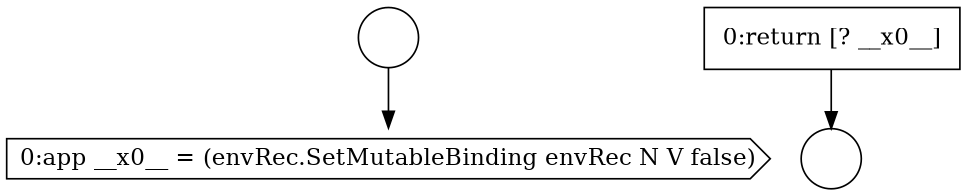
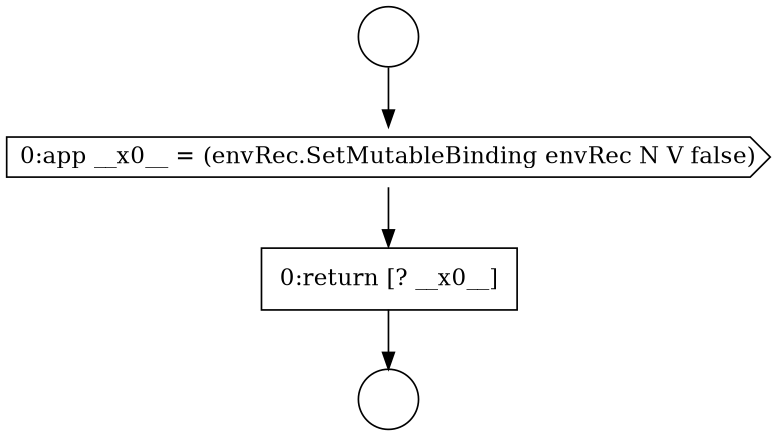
edge "0:app __x0__ = (envRec.SetMutableBinding envRec N V false)" -> "0:return [? __x0__]": added
